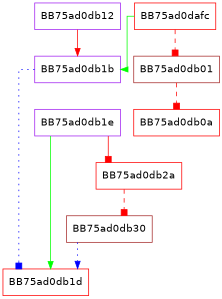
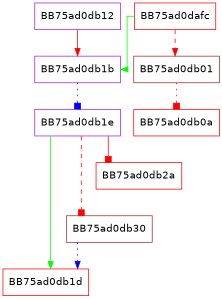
edge "BB75ad0dafc" -> "BB75ad0db01": arrowhead box -> normal
edge "BB75ad0db01" -> "BB75ad0db0a": style dashed -> dotted
edge "BB75ad0db1b" -> "BB75ad0db1d": now "BB75ad0db1b" -> "BB75ad0db1e"
edge "BB75ad0db2a" -> "BB75ad0db30": now "BB75ad0db1e" -> "BB75ad0db30"
